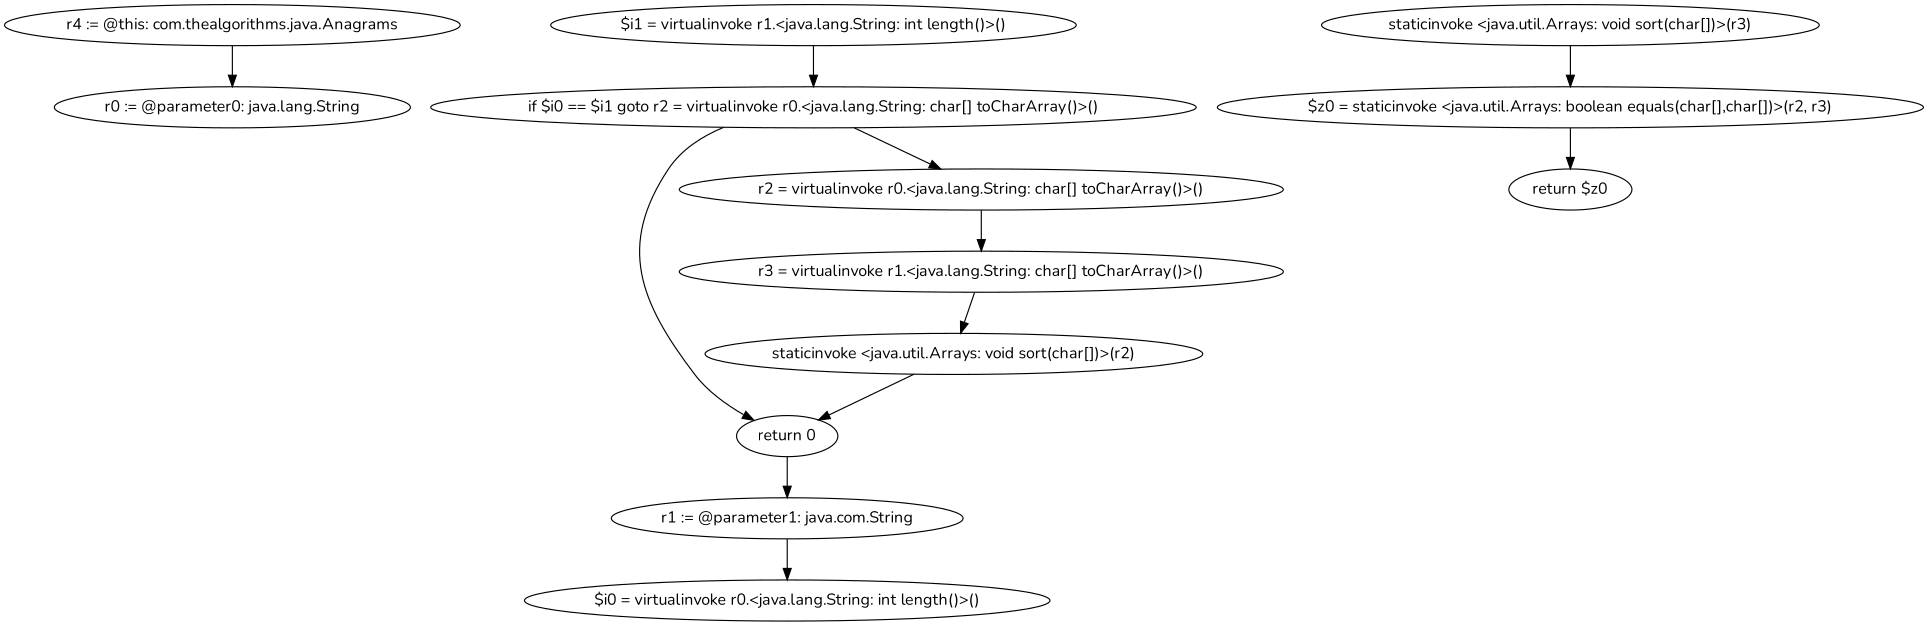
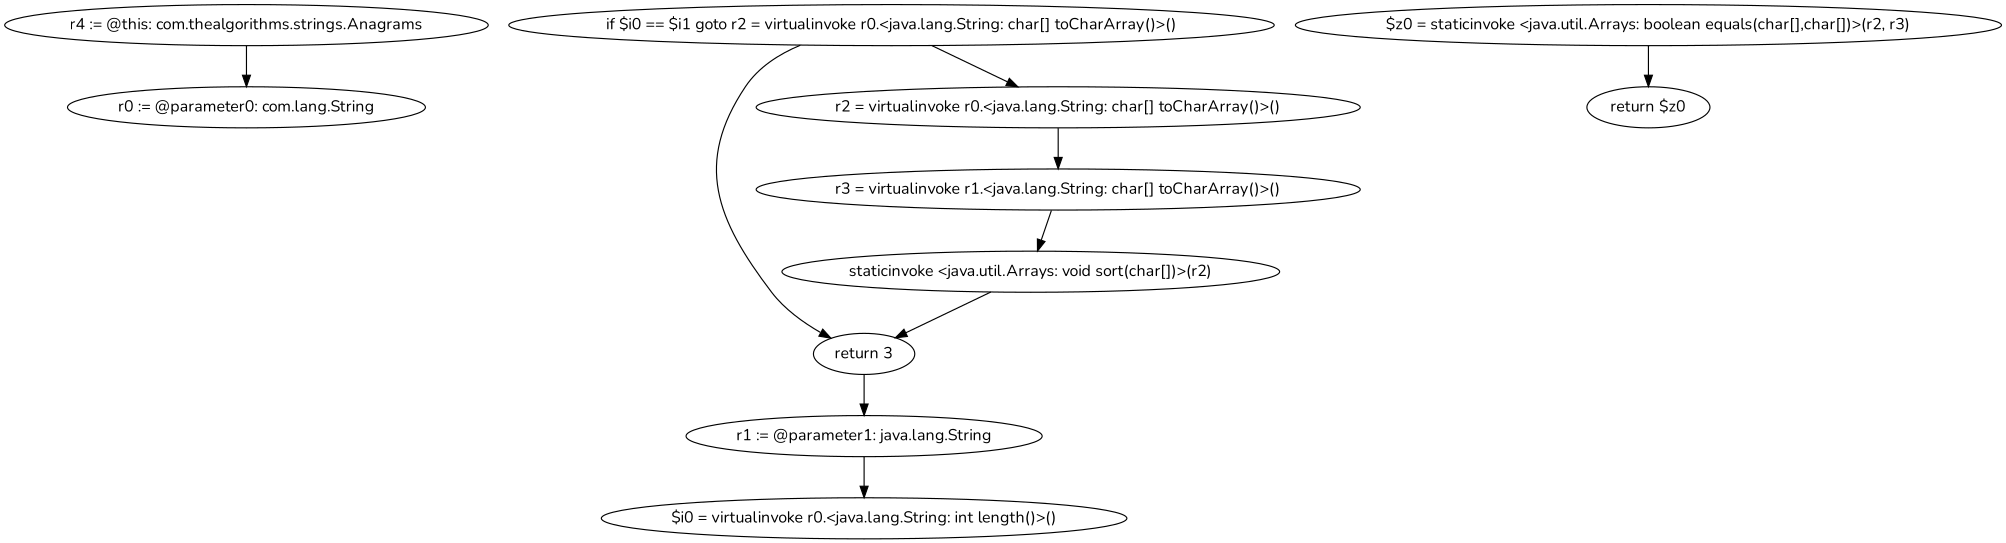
node "r4 := @this: com.thealgorithms.java.Anagrams": label "r4 := @this: com.thealgorithms.java.Anagrams" -> "r4 := @this: com.thealgorithms.strings.Anagrams"
node "$i1 = virtualinvoke r1.<java.lang.String: int length()>()": removed
node "staticinvoke <java.util.Arrays: void sort(char[])>(r3)": removed
node "r0 := @parameter0: java.lang.String": label "r0 := @parameter0: java.lang.String" -> "r0 := @parameter0: com.lang.String"
node "return 0": label "return 0" -> "return 3"
node "r1 := @parameter1: java.com.String": label "r1 := @parameter1: java.com.String" -> "r1 := @parameter1: java.lang.String"
